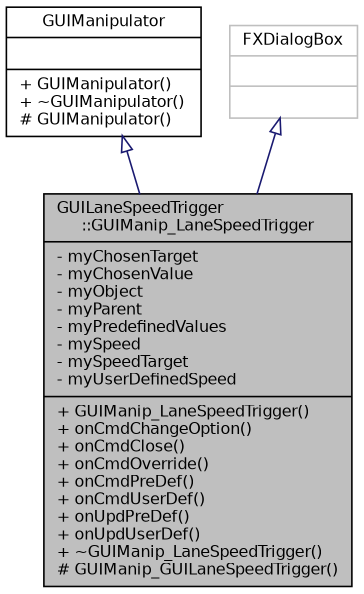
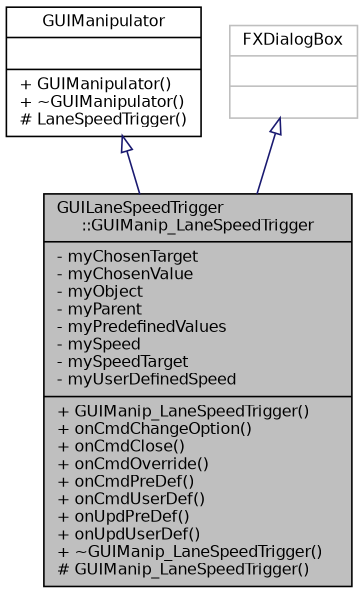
node "GUIManipulator": text "# GUIManipulator()" -> "# LaneSpeedTrigger()"
node "GUILaneSpeedTrigger": text "# GUIManip_GUILaneSpeedTrigger()" -> "# GUIManip_LaneSpeedTrigger()"
